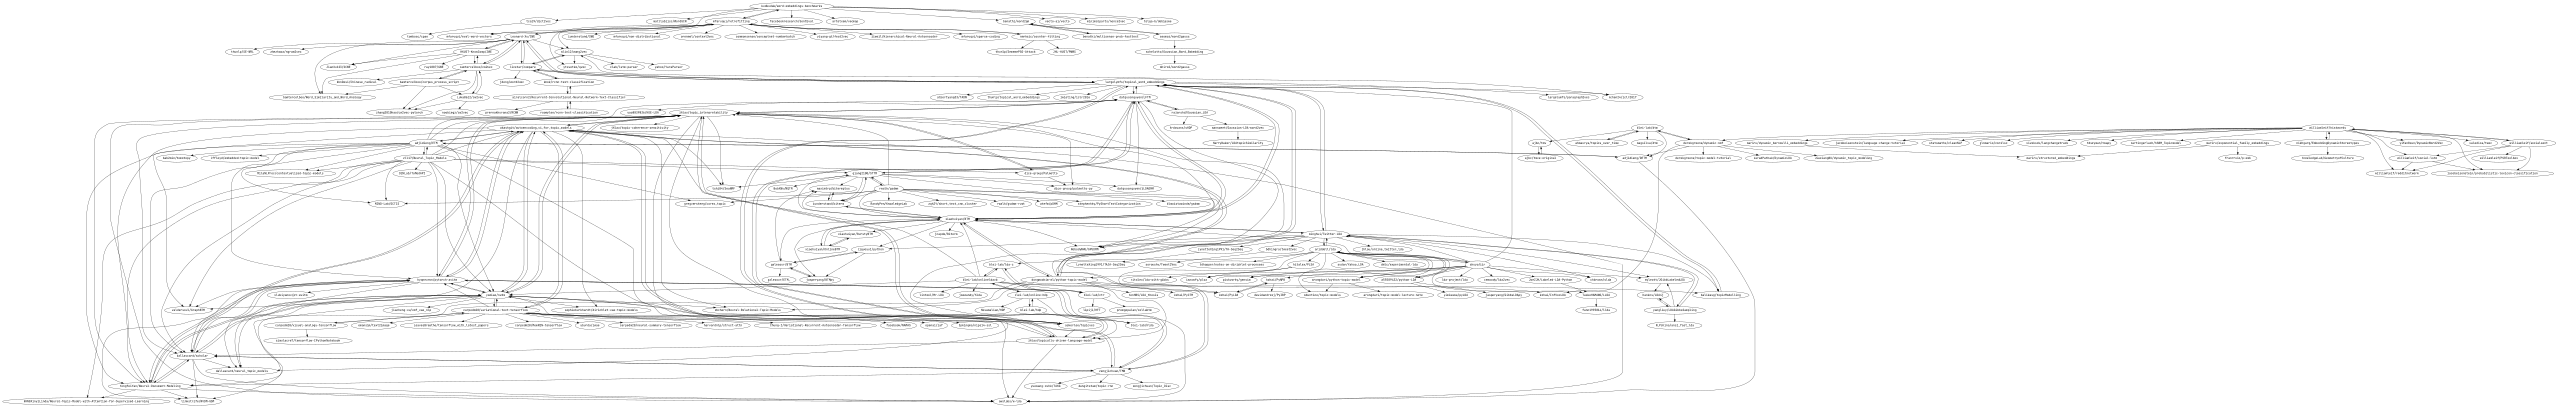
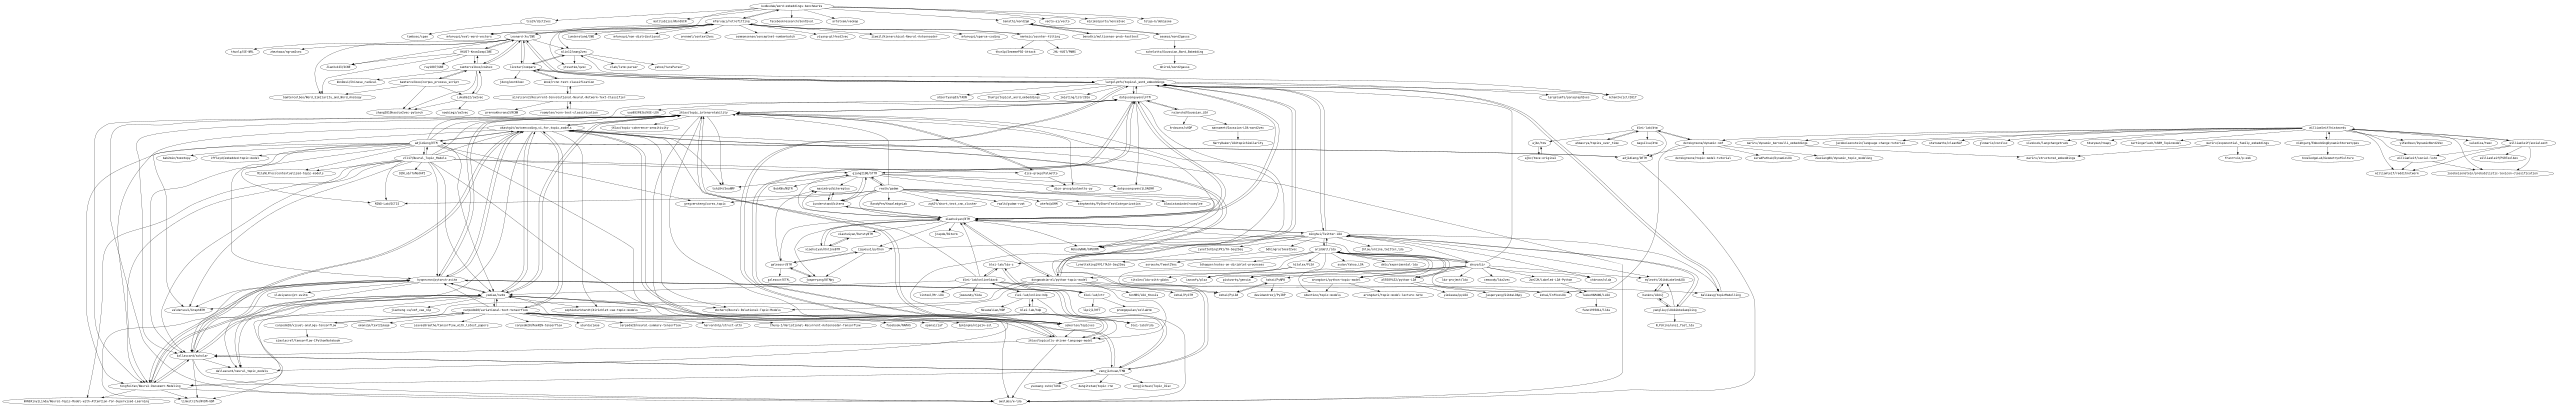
node "blmoistawinde/gsdmm": label "blmoistawinde/gsdmm" -> "blmoistawinde/roomylee"
edge "hankcs/LDA4j" -> "myleott/JGibbLabeledLDA": added
